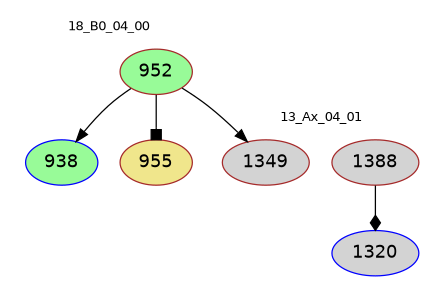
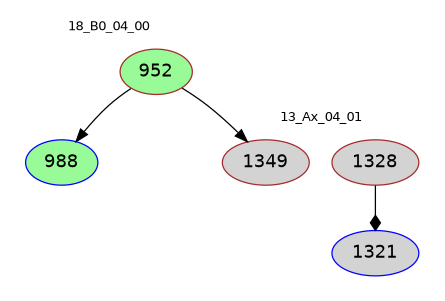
node "938": label "938" -> "988"
node "955": removed
node "1388": label "1388" -> "1328"
node "1320": label "1320" -> "1321"
